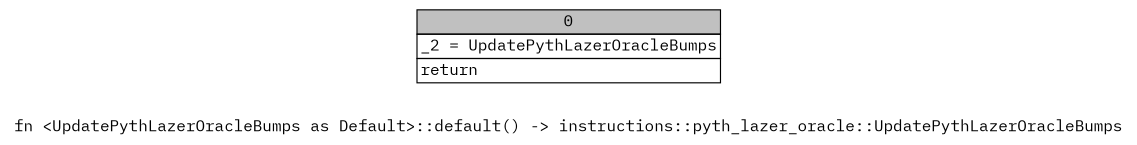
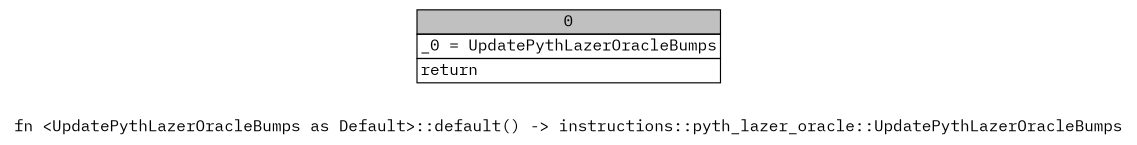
node "0": text "_2 = UpdatePythLazerOracleBumps" -> "_0 = UpdatePythLazerOracleBumps"
